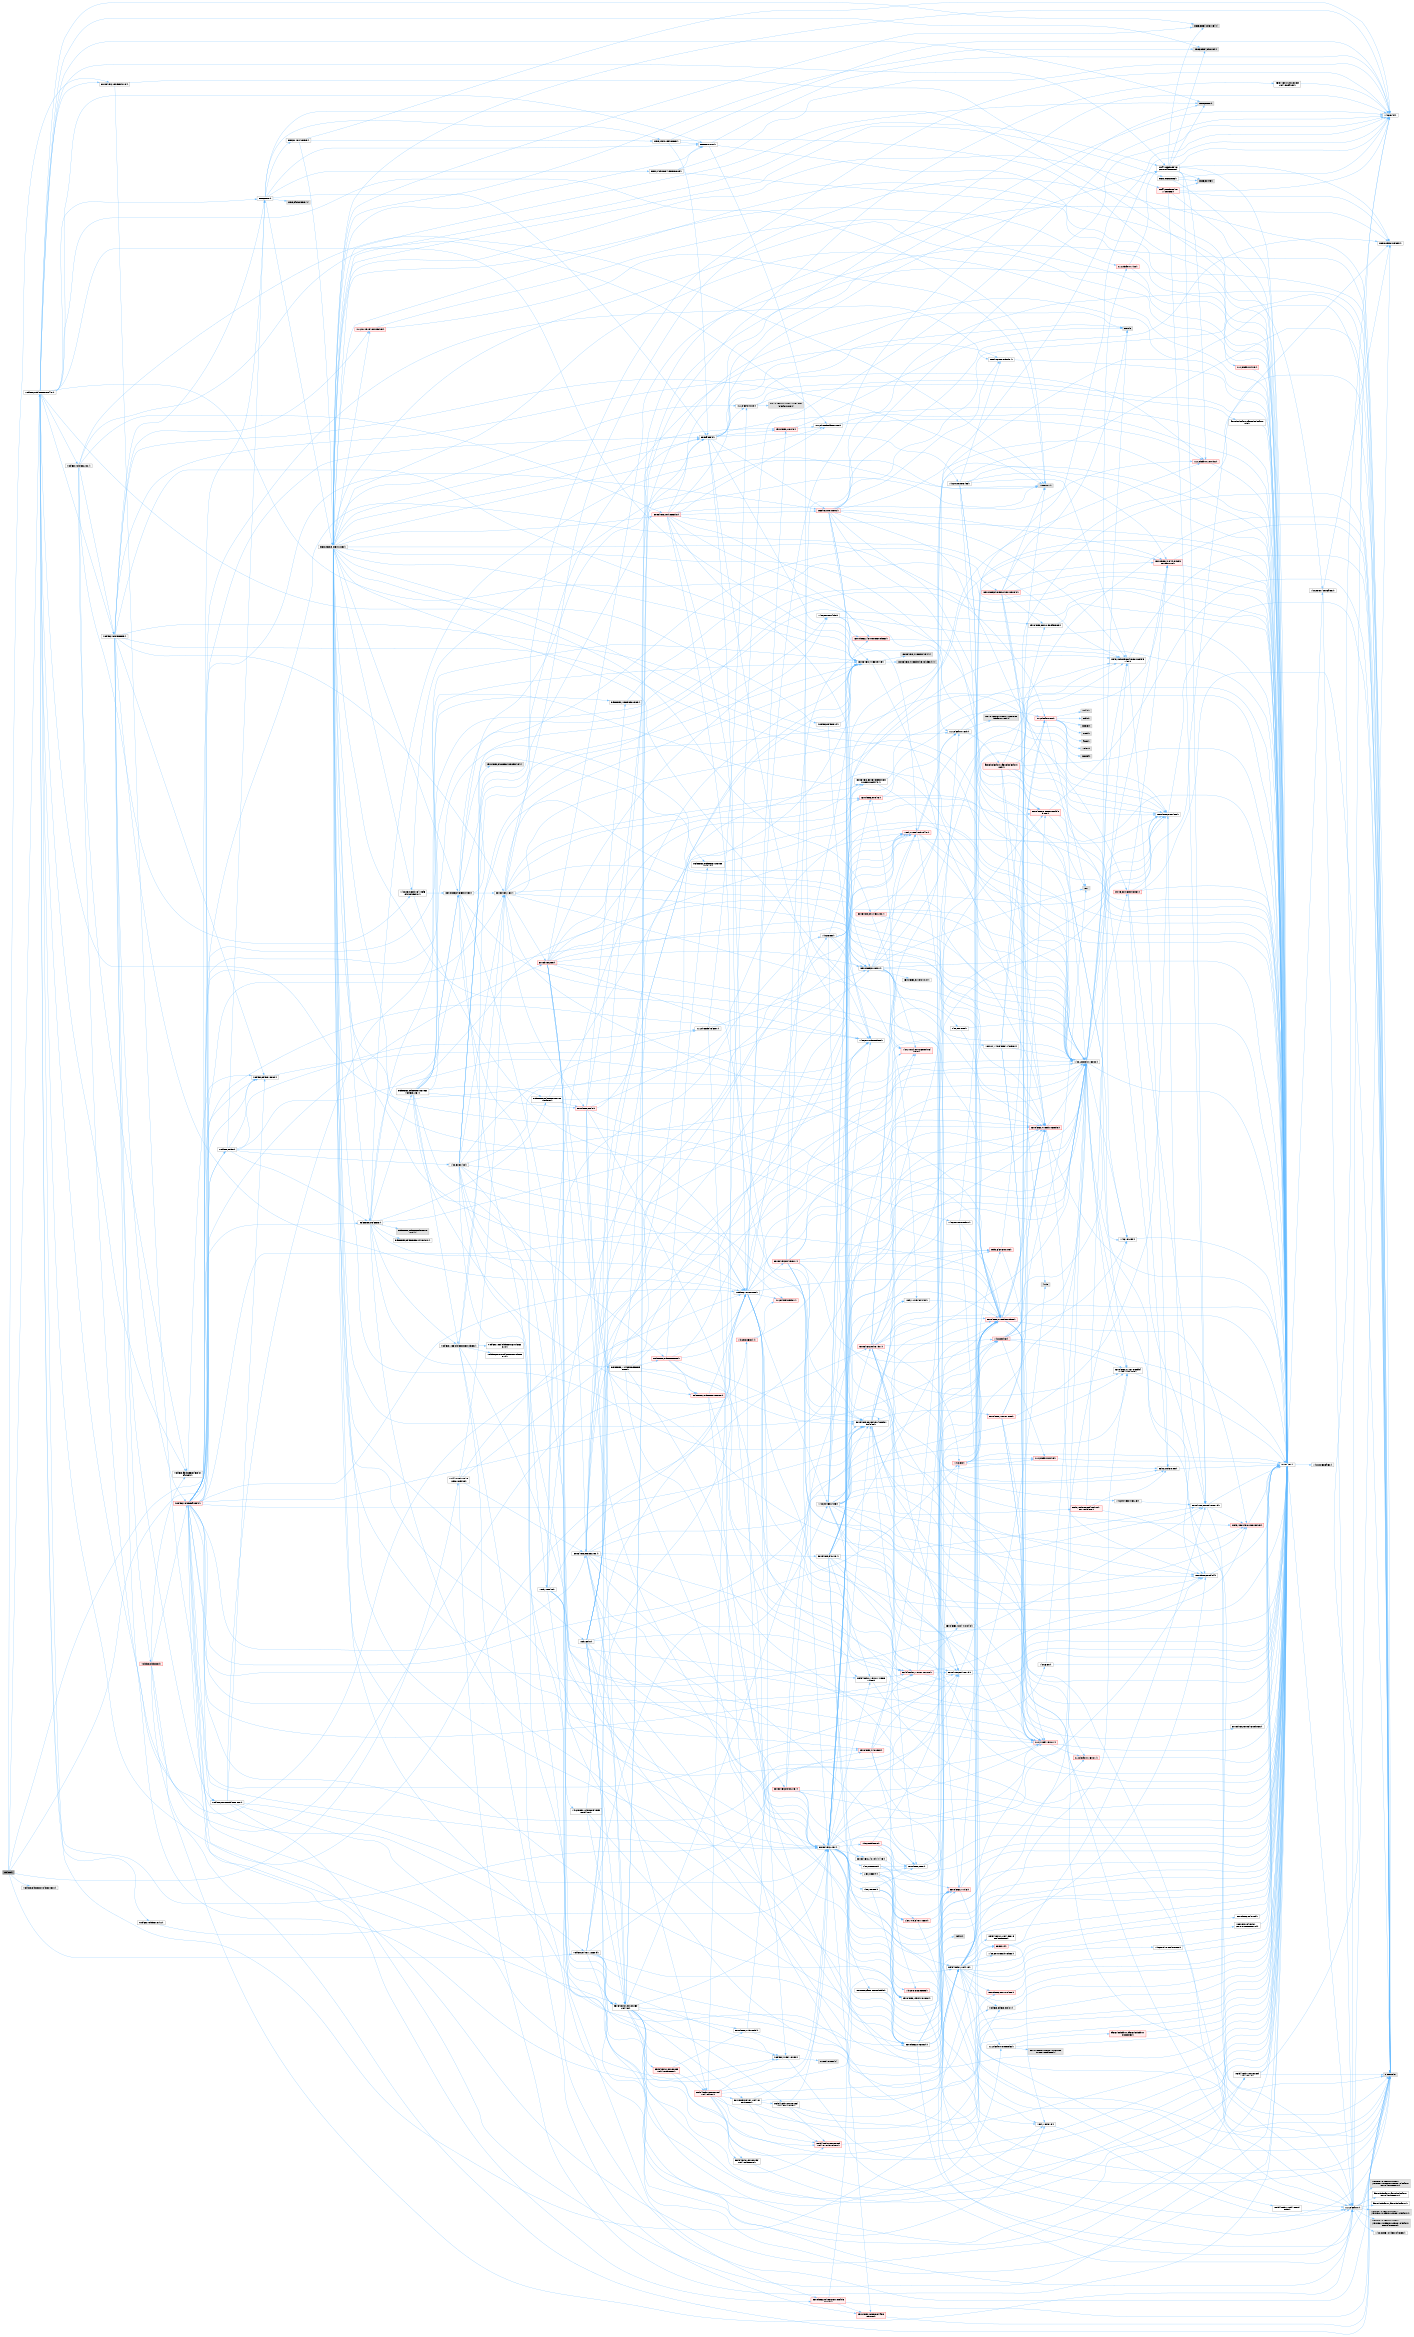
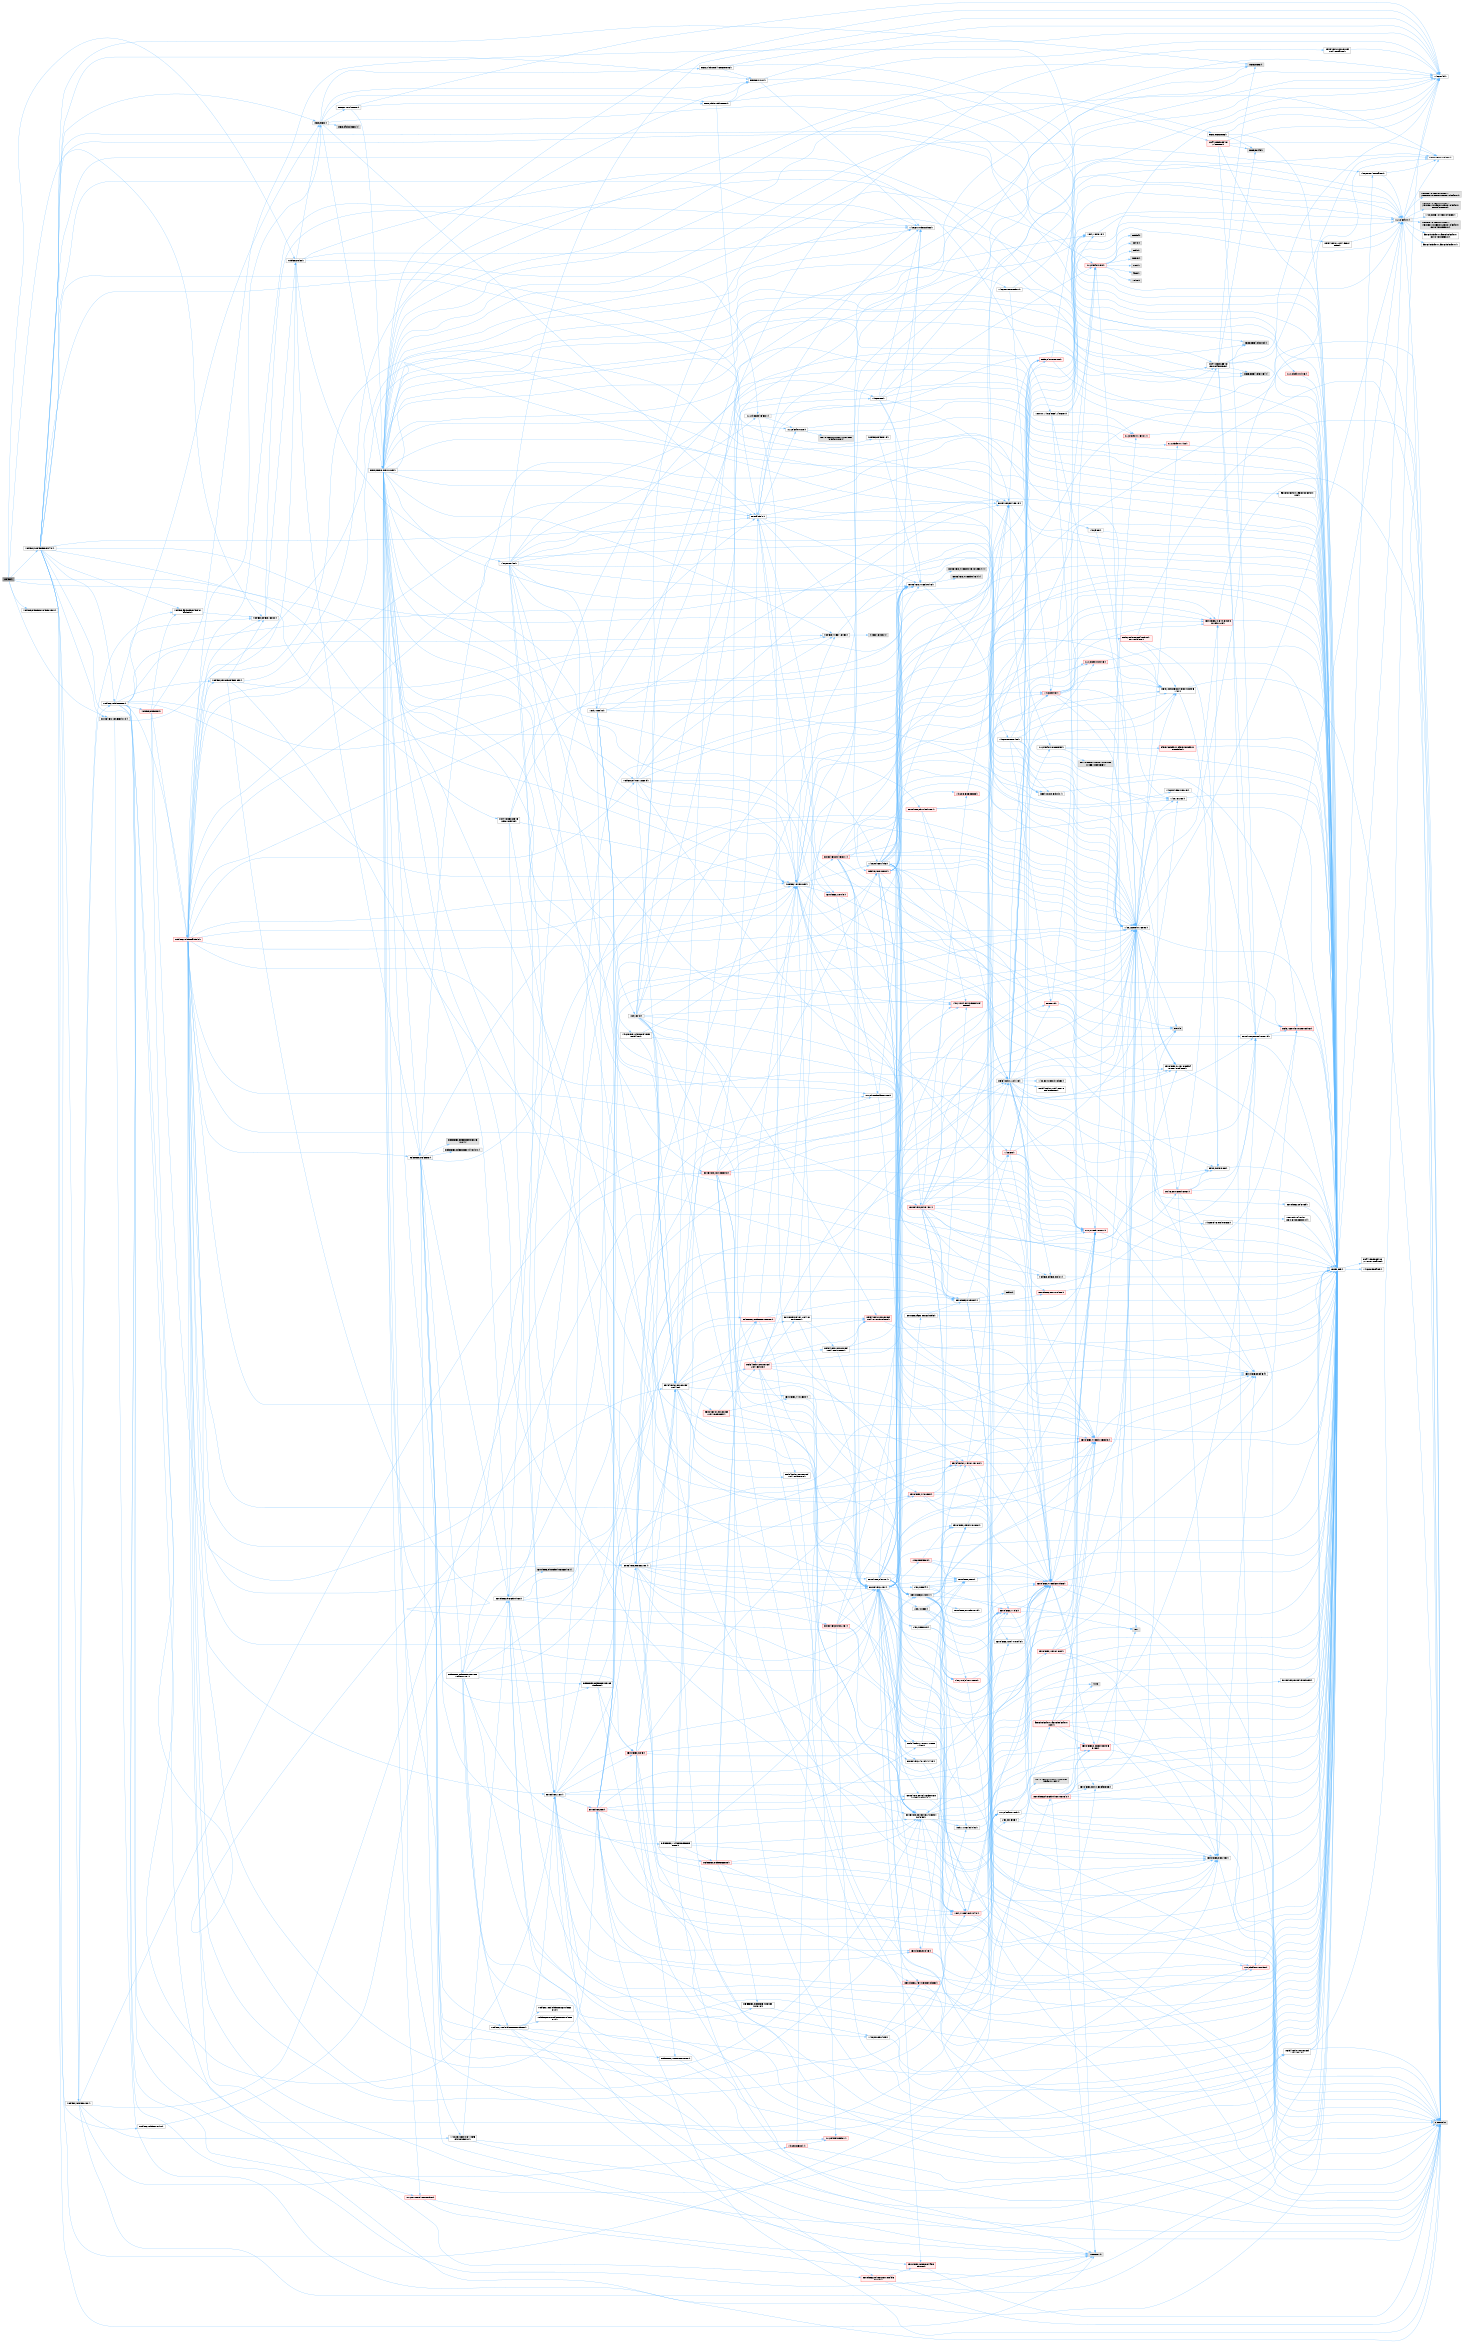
edge "UObject/Script.h" -> "UObject/ObjectMacros.h": reversed
node "ProfilingDebugging /UMemoryDefines.h": added
